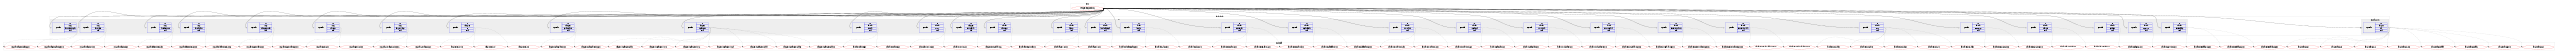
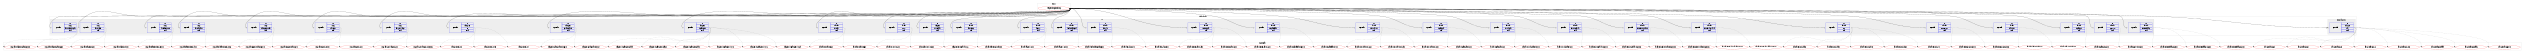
node "media-gfx/imagemagick-6.9.9.18": removed
